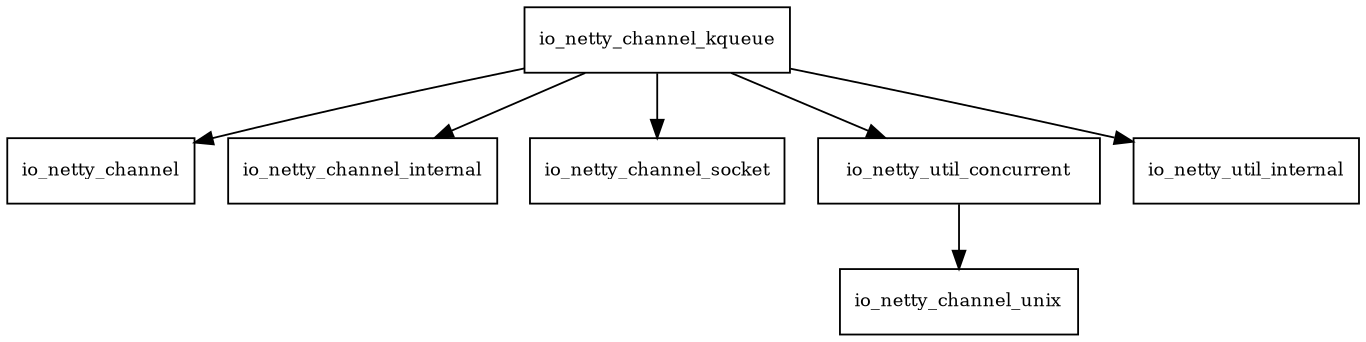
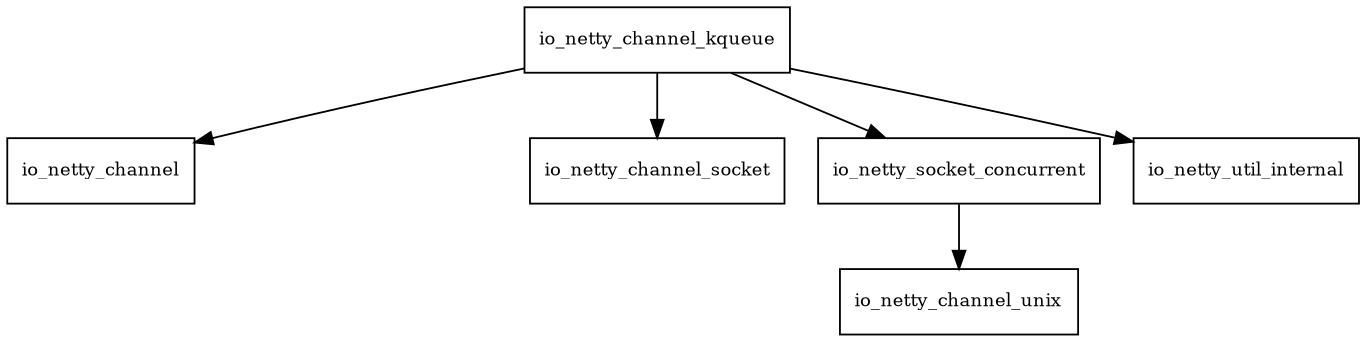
node "io_netty_channel_internal": removed
node "io_netty_util_concurrent": label "io_netty_util_concurrent" -> "io_netty_socket_concurrent"
